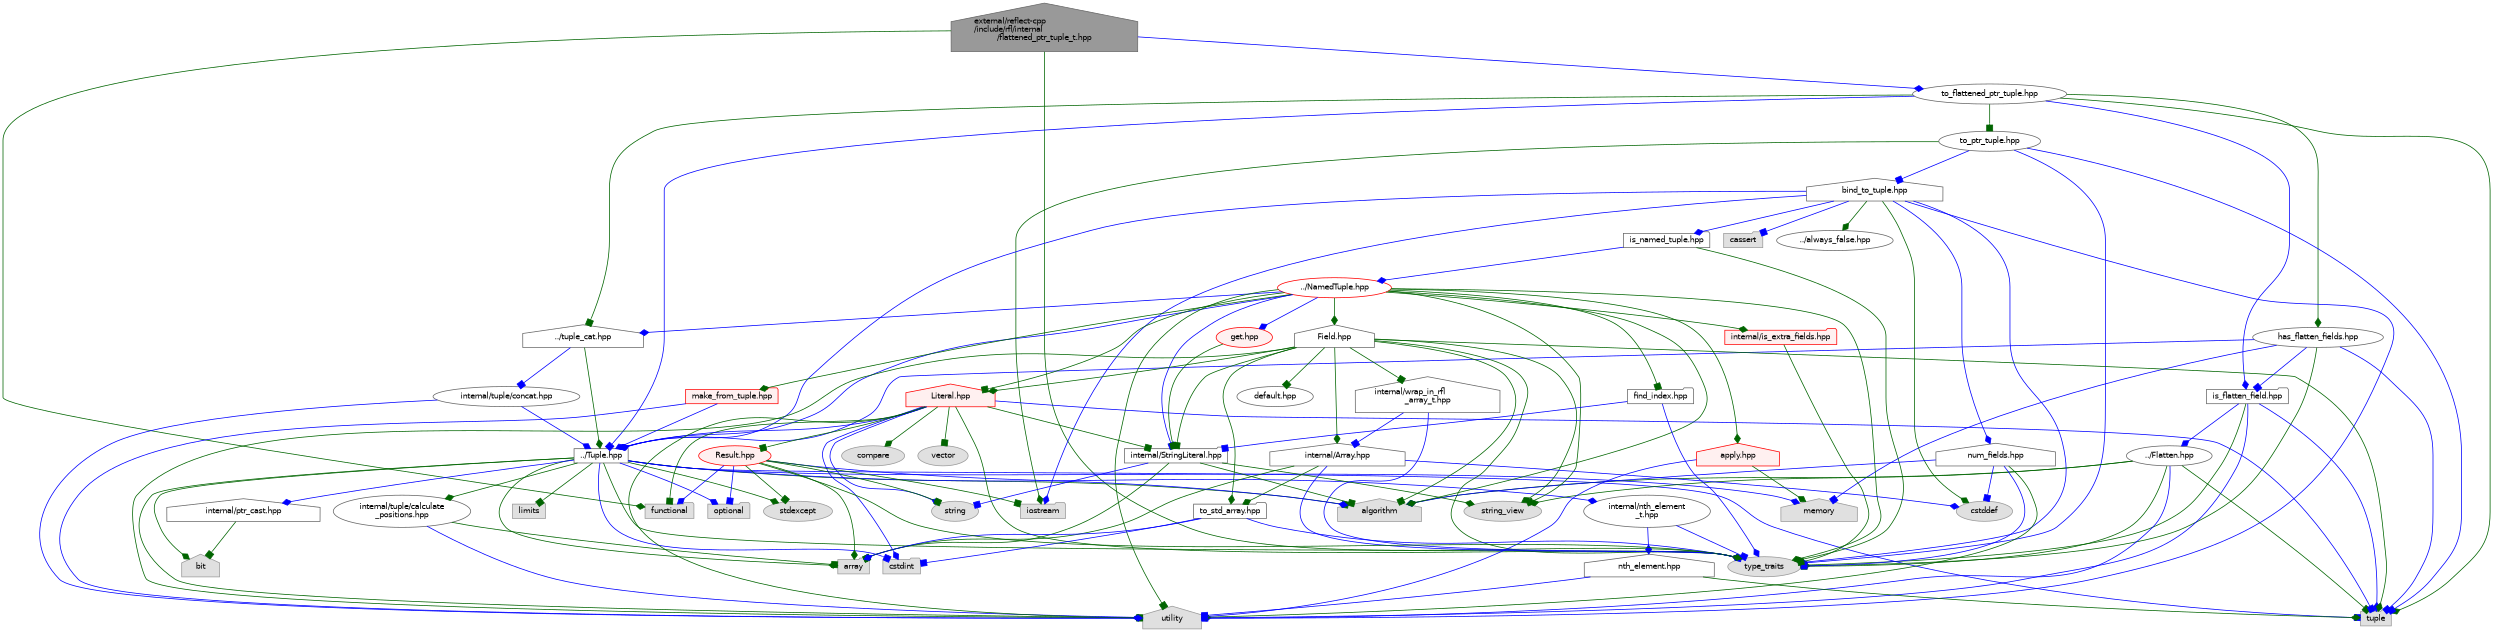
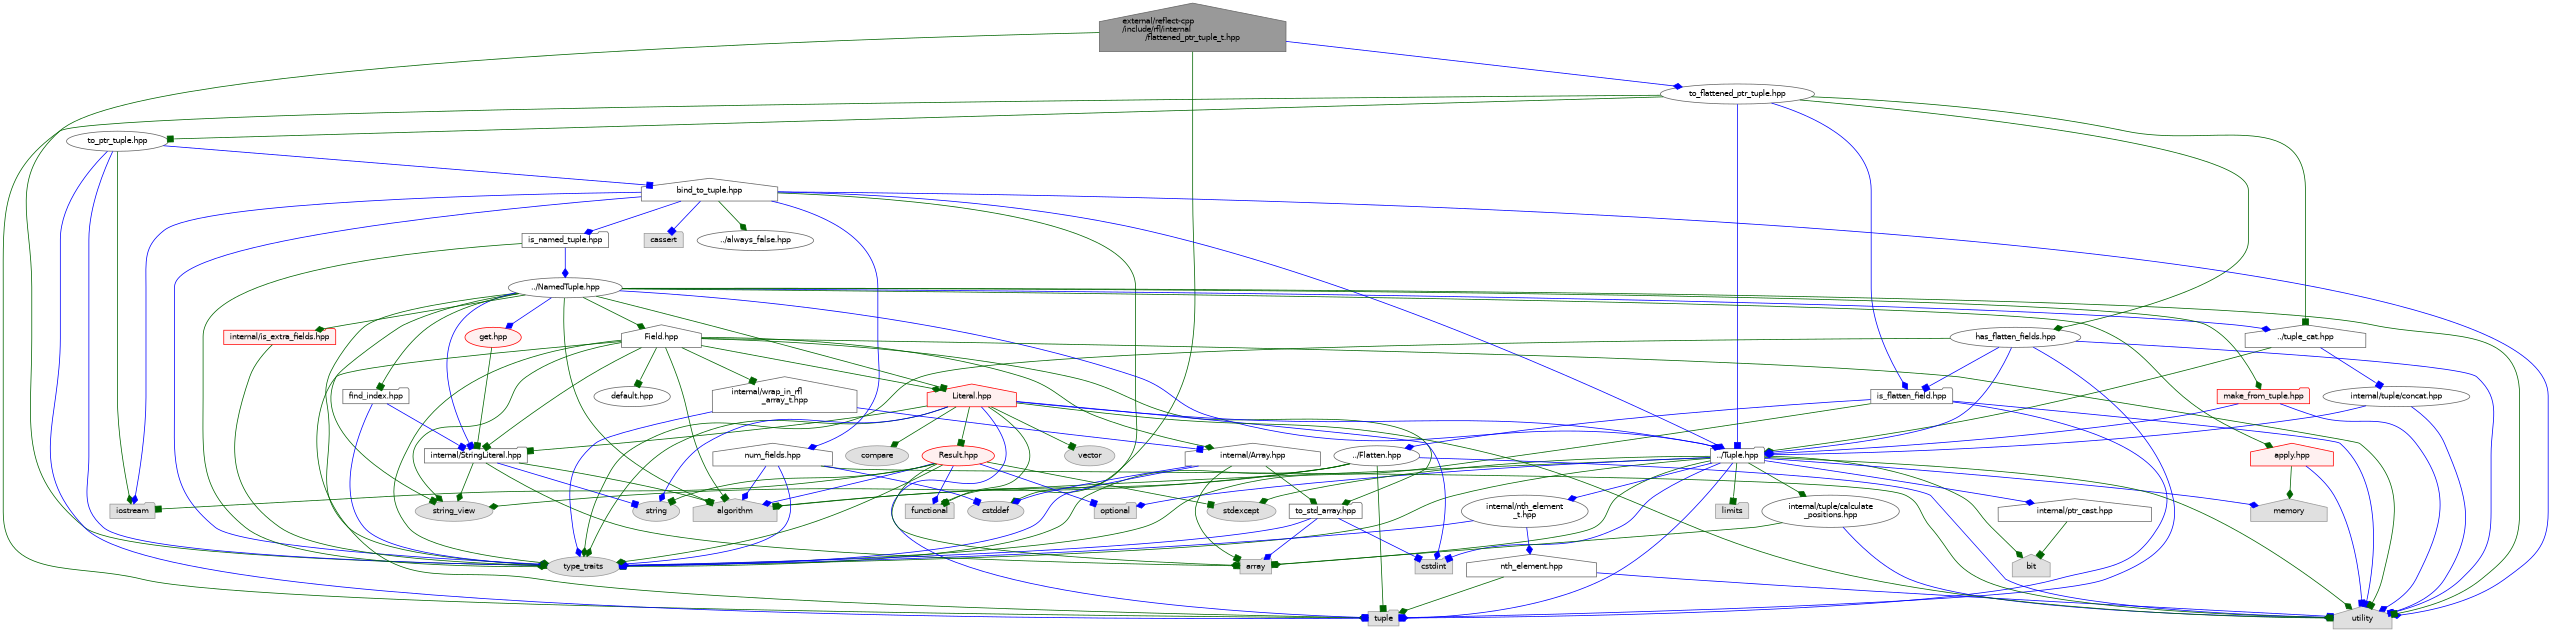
node "../NamedTuple.hpp": color red -> grey40
edge "has_flatten_fields.hpp" -> "memory": now "has_flatten_fields.hpp" -> "utility"
